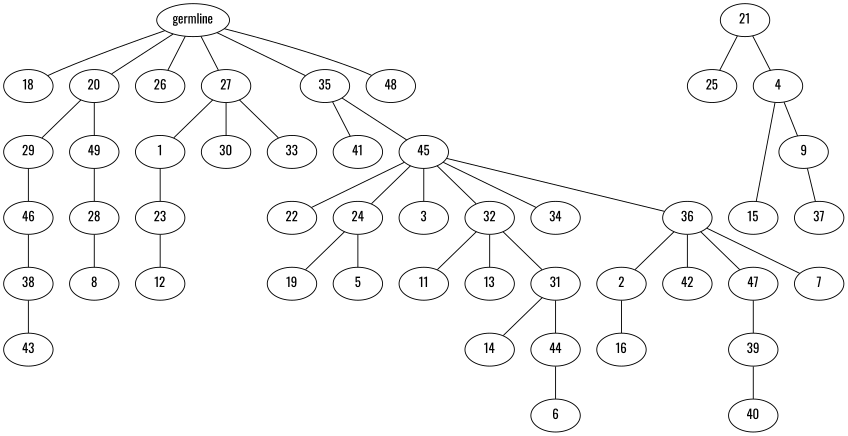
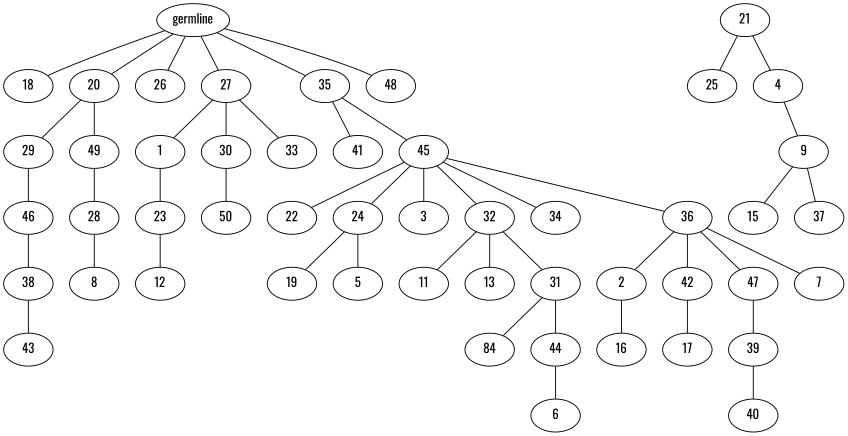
edge "4" -- "15": now "9" -- "15"
node "50": added
node "14": label "14" -> "84"
node "17": added
